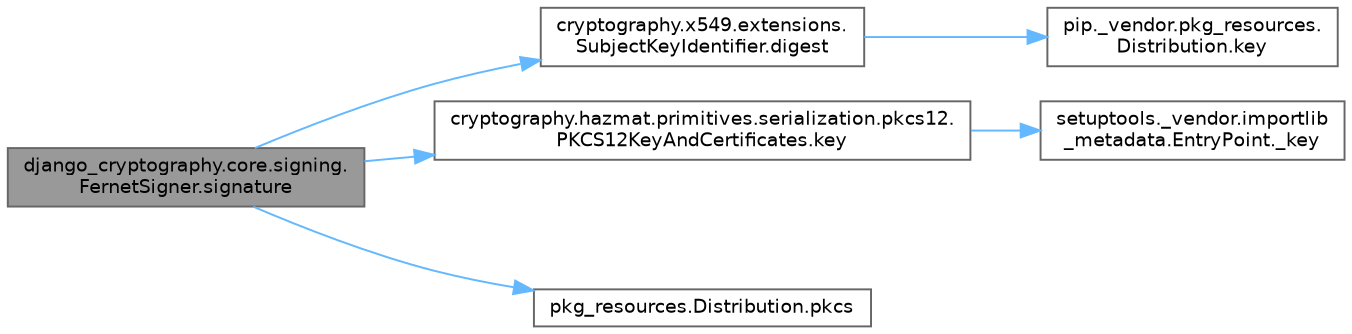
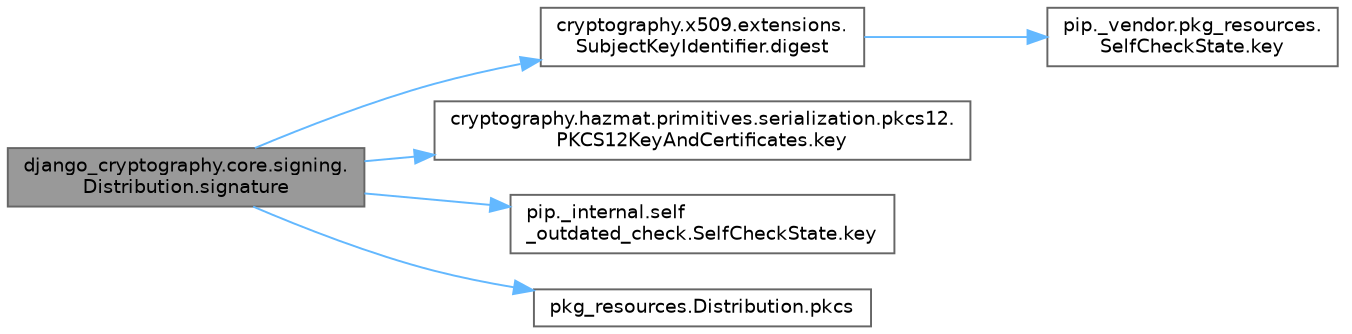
node "cryptography.x549.extensions. SubjectKeyIdentifier.digest": label "cryptography.x549.extensions. SubjectKeyIdentifier.digest" -> "cryptography.x509.extensions. SubjectKeyIdentifier.digest"
node "pip._vendor.pkg_resources. Distribution.key": label "pip._vendor.pkg_resources. Distribution.key" -> "pip._vendor.pkg_resources. SelfCheckState.key"
node "setuptools._vendor.importlib _metadata.EntryPoint._key": removed
node "django_cryptography.core.signing. FernetSigner.signature": label "django_cryptography.core.signing. FernetSigner.signature" -> "django_cryptography.core.signing. Distribution.signature"
node "pip._internal.self _outdated_check.SelfCheckState.key": added
